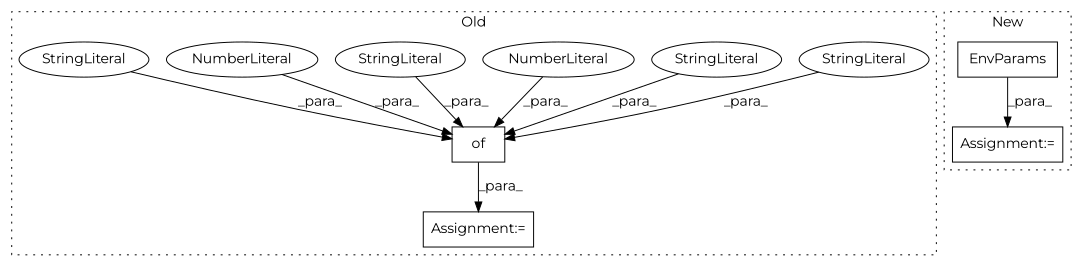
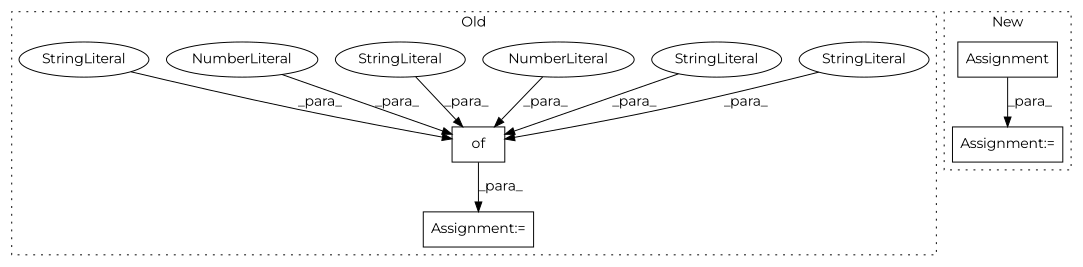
node "EnvParams": label "EnvParams" -> "Assignment"
